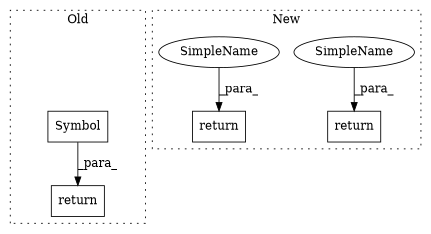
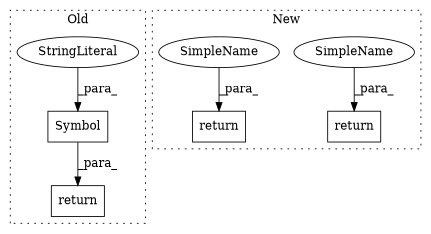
node "StringLiteral": added
